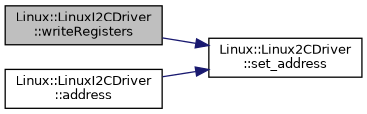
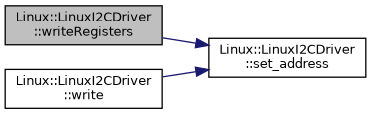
node "Linux::Linux2CDriver ::set_address": label "Linux::Linux2CDriver ::set_address" -> "Linux::LinuxI2CDriver ::set_address"
node "Linux::LinuxI2CDriver ::address": label "Linux::LinuxI2CDriver ::address" -> "Linux::LinuxI2CDriver ::write"
